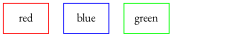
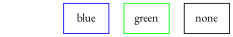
node "red": removed
node "none": added
